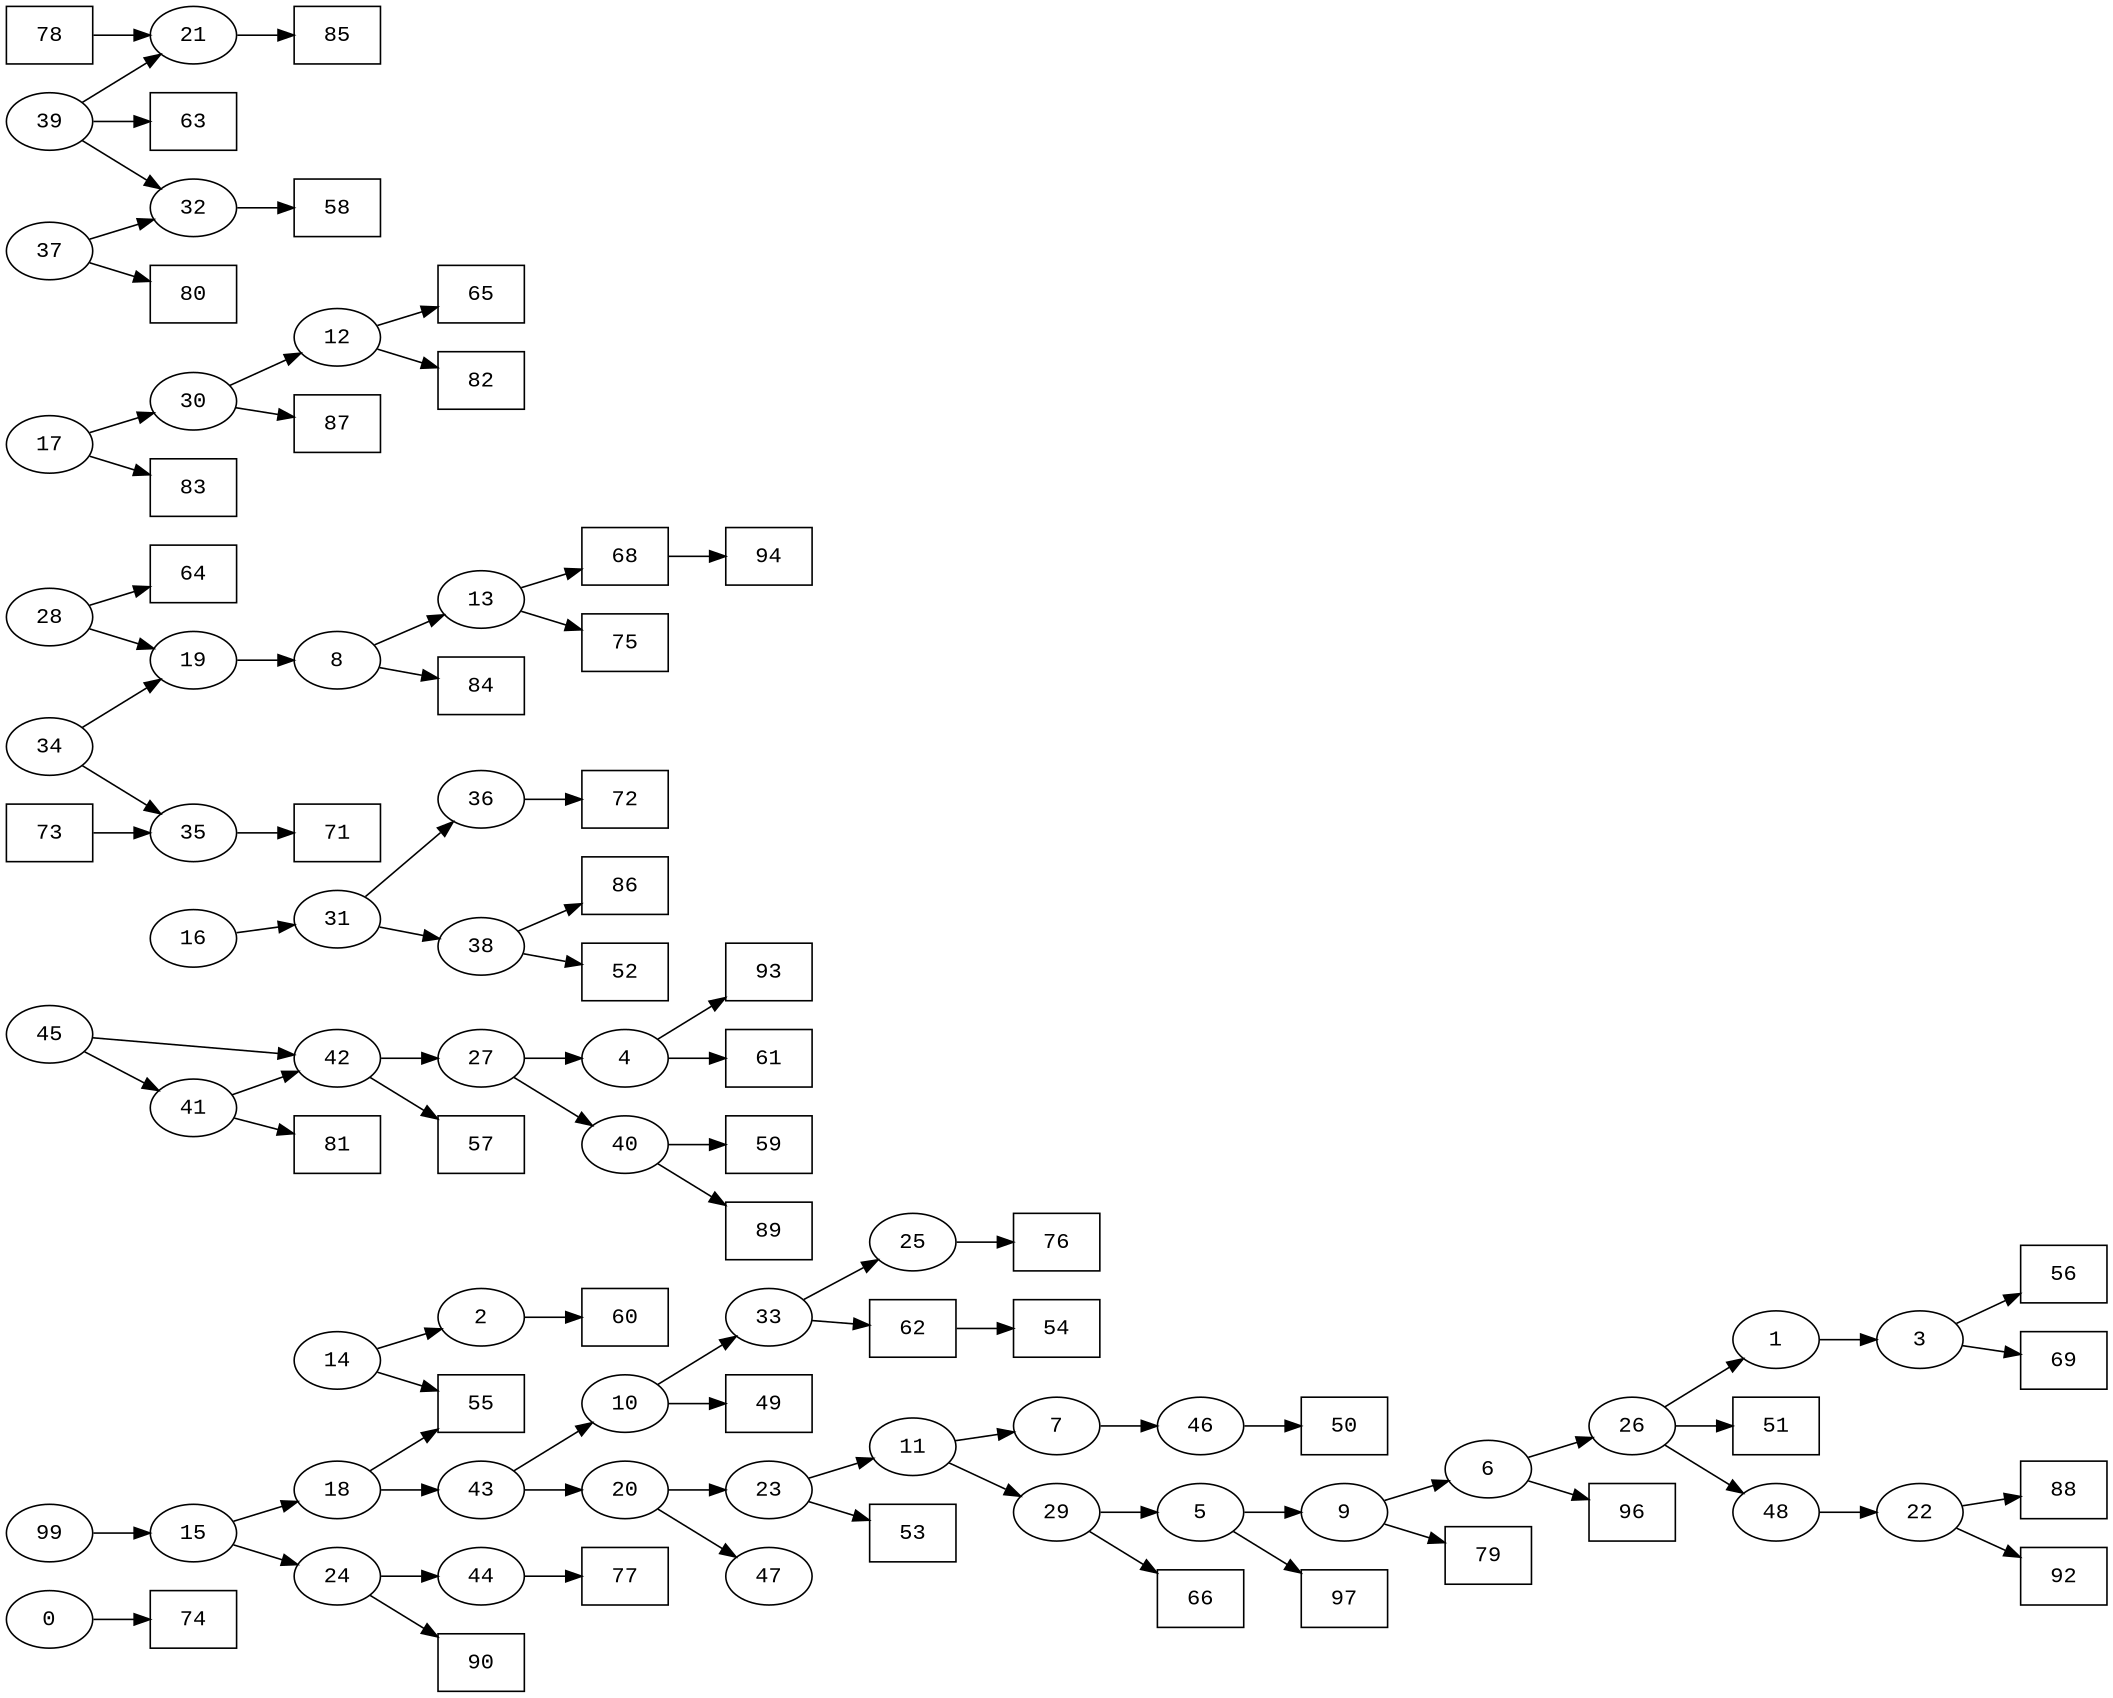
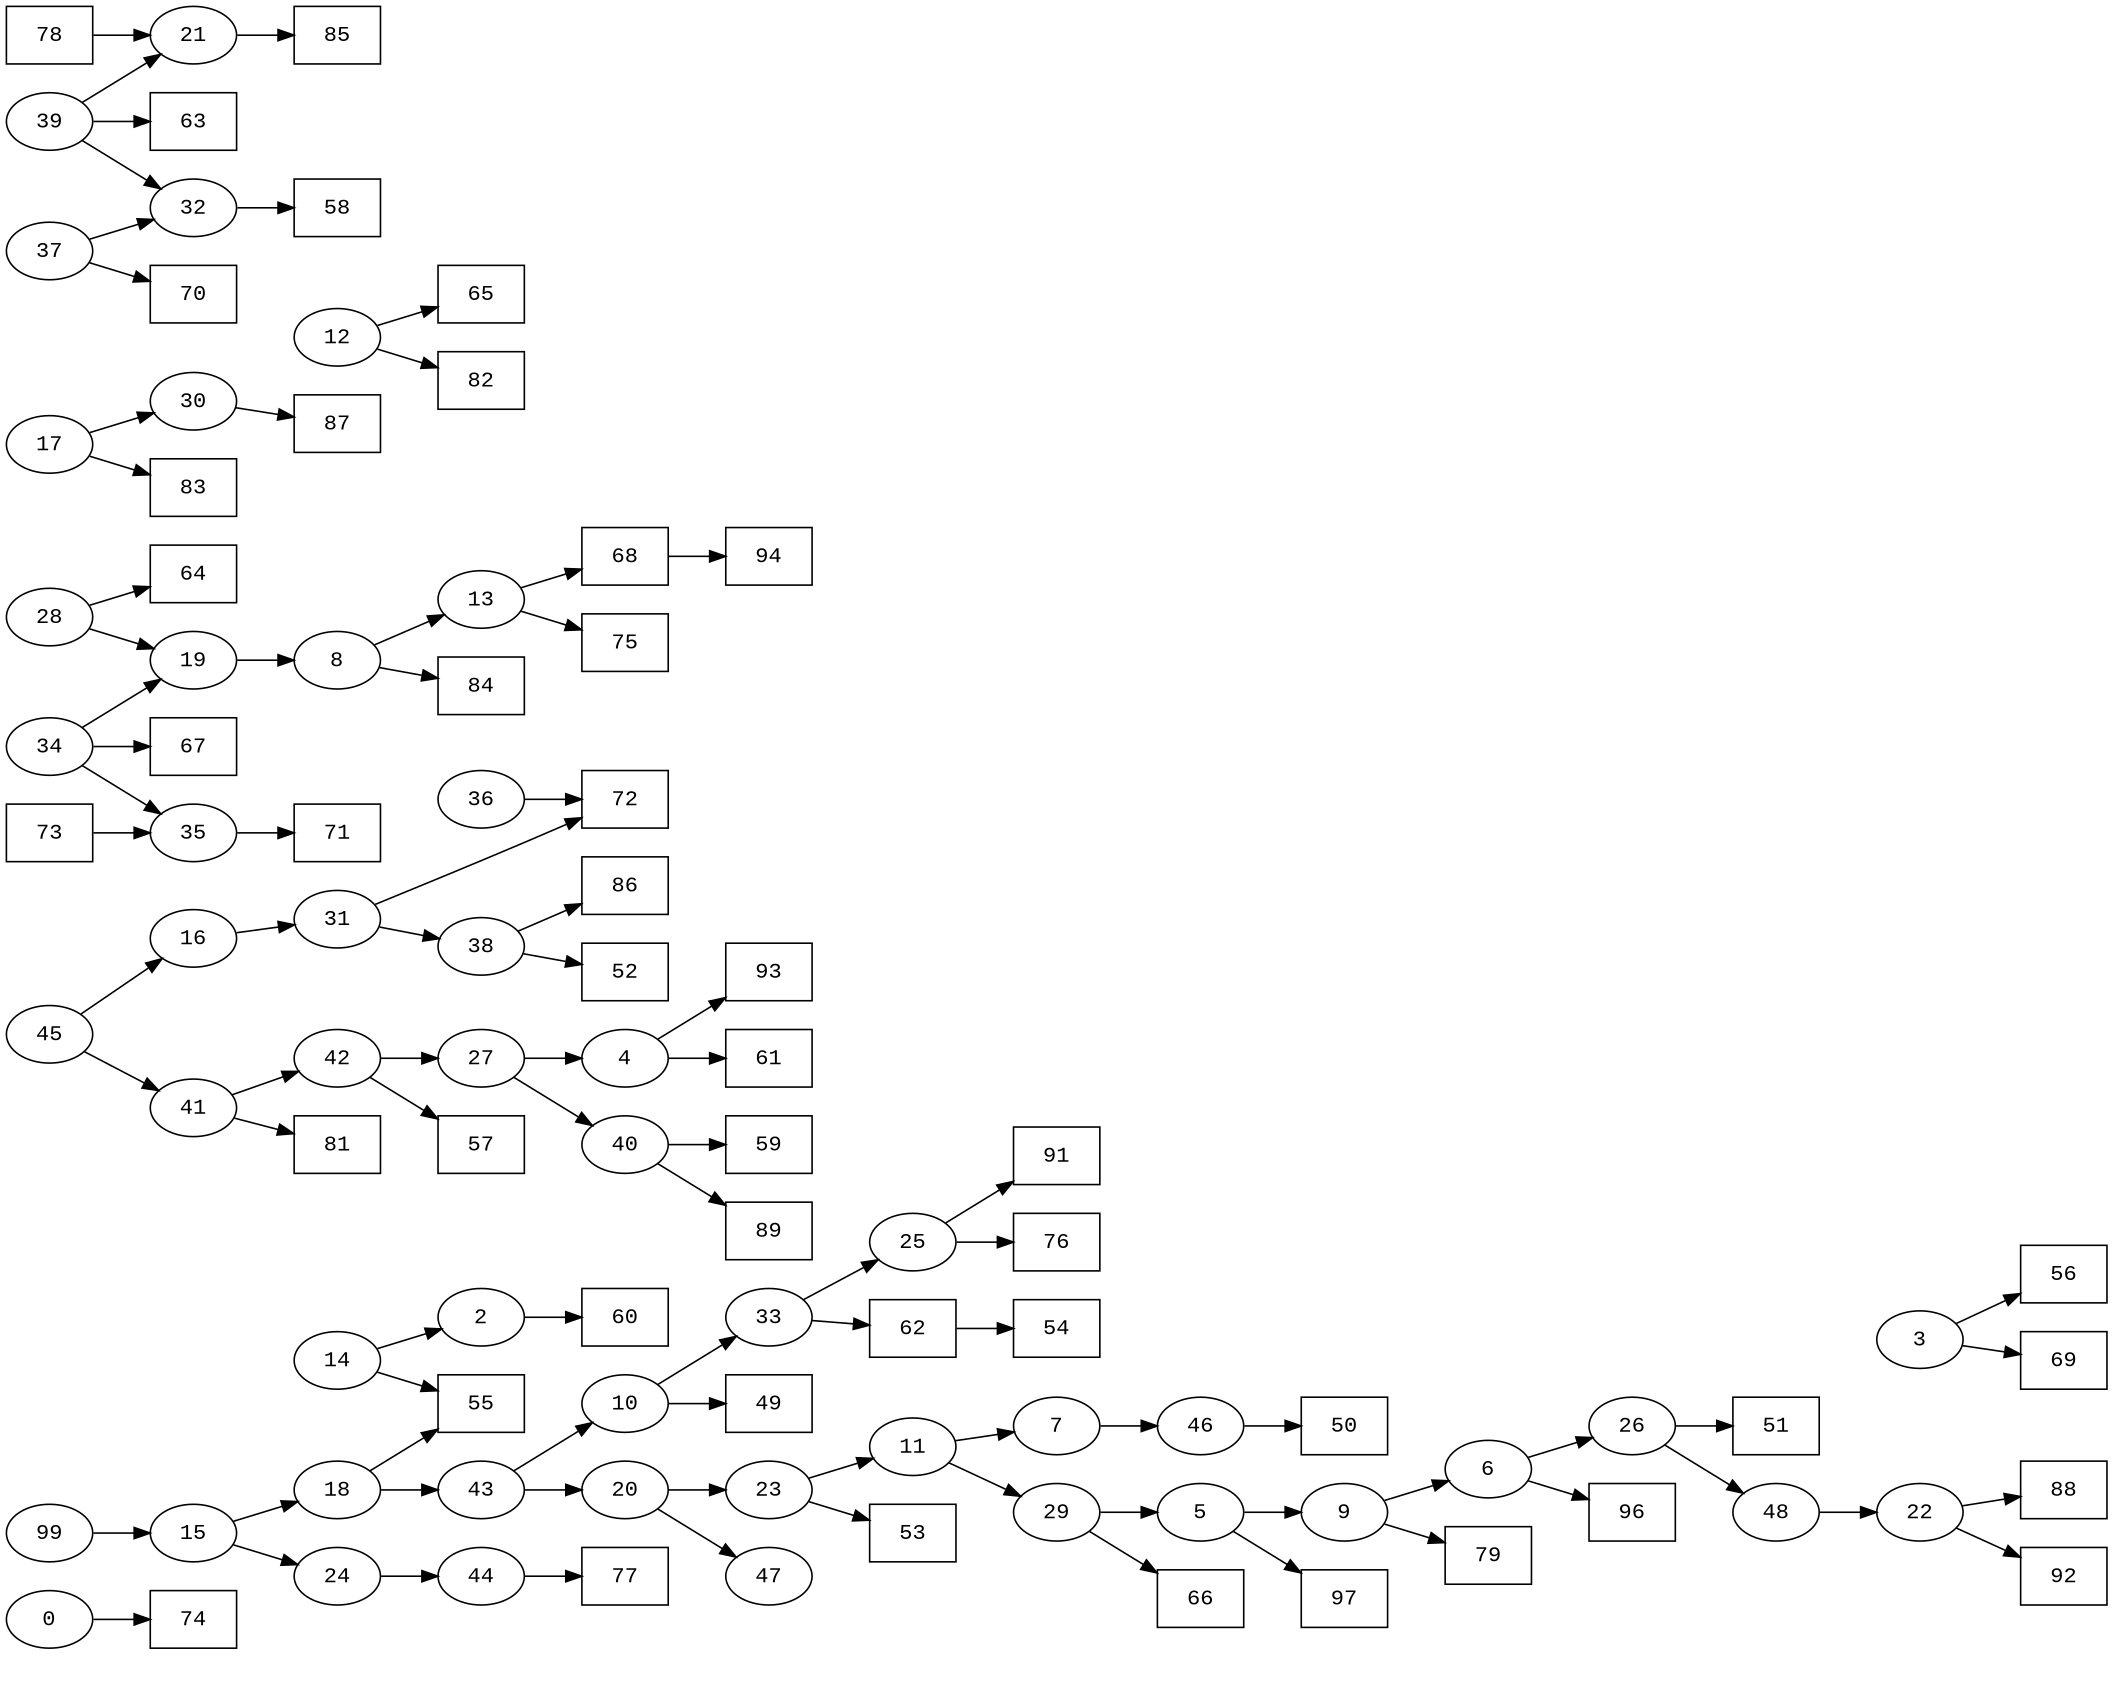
node "80": label "80" -> "70"
edge "30" -> "12": removed
node "67": added
edge "31" -> "36": now "31" -> "72"
edge "45" -> "42": now "45" -> "16"
node "91": added
node "1": removed
node "90": removed
